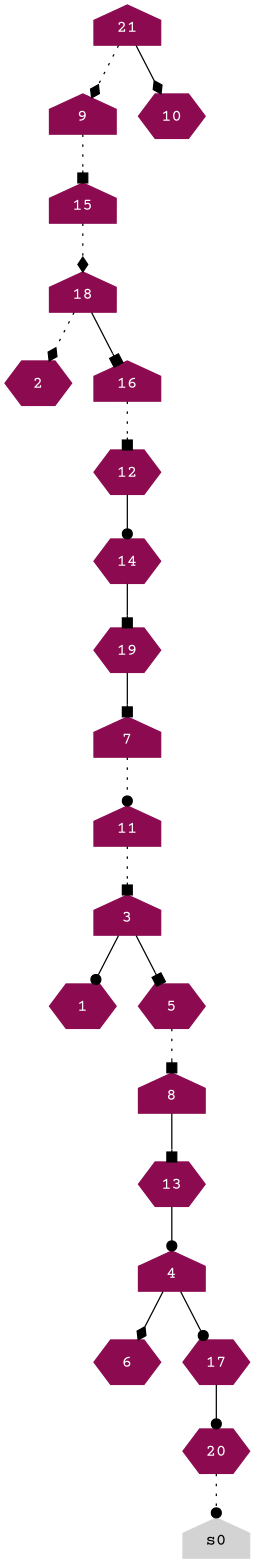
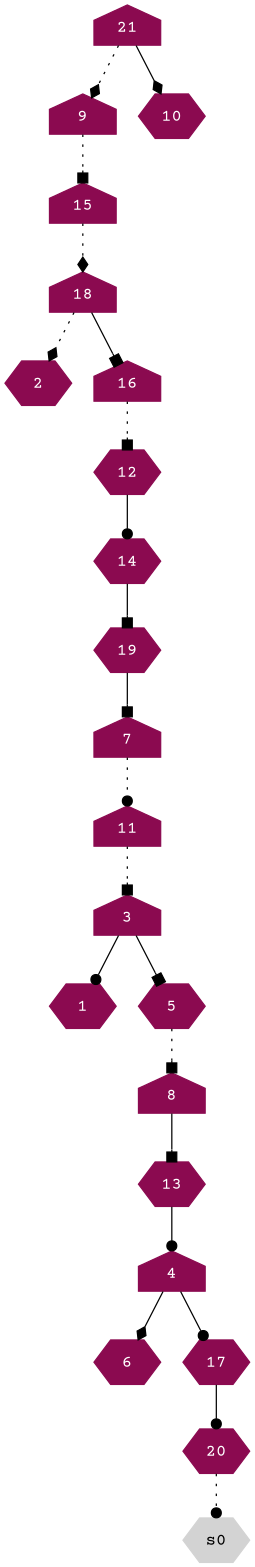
node "s0": shape house -> hexagon
